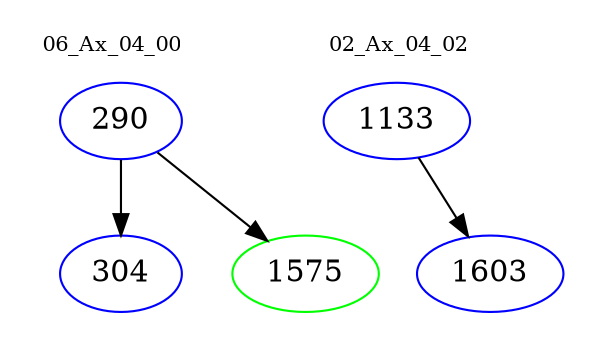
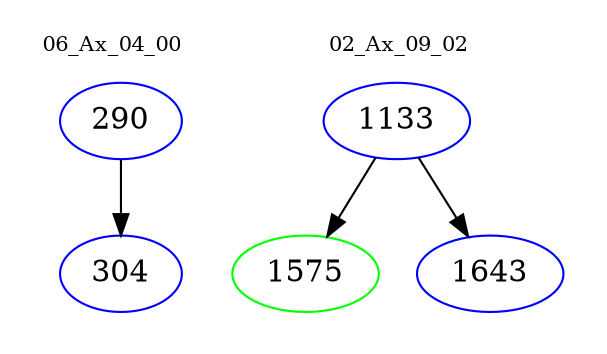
cluster "02_Ax_04_02": label "02_Ax_04_02" -> "02_Ax_09_02"
edge "290" -> "1575": now "1133" -> "1575"
node "1603": label "1603" -> "1643"
